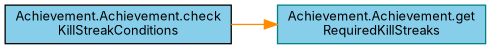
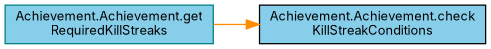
edge "Achievement.Achievement.check KillStreakConditions" -> "Achievement.Achievement.get RequiredKillStreaks": reversed
